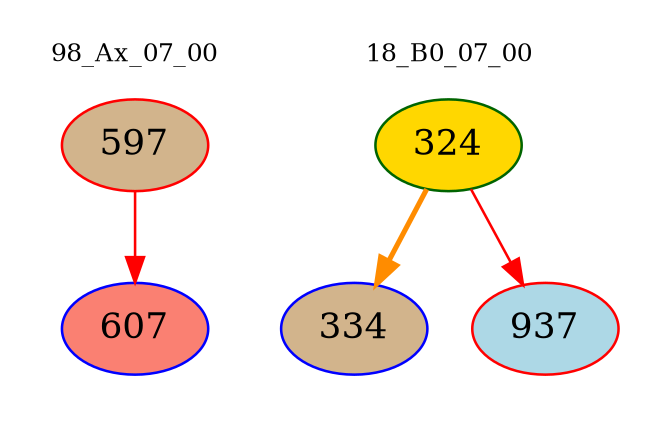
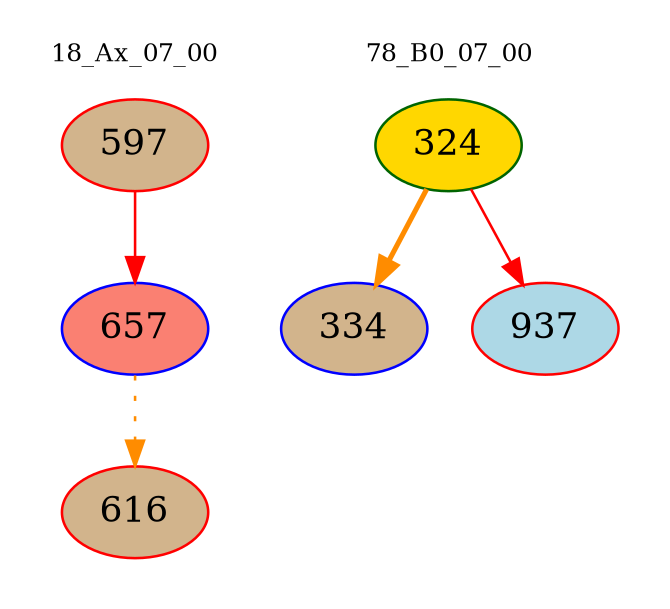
cluster "98_Ax_07_00": label "98_Ax_07_00" -> "18_Ax_07_00"
cluster "18_B0_07_00": label "18_B0_07_00" -> "78_B0_07_00"
node "607": label "607" -> "657"
node "616": added
